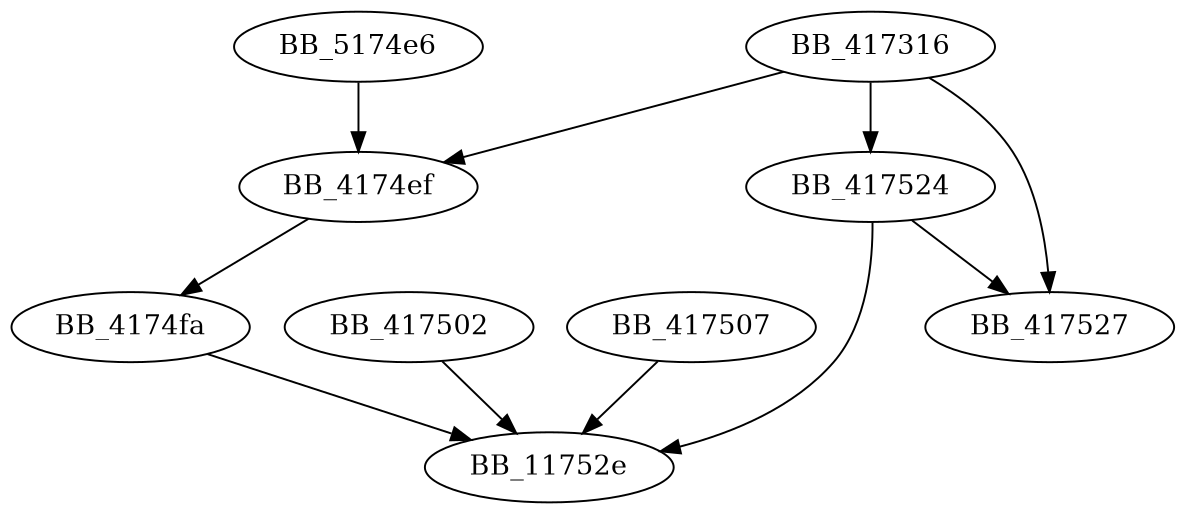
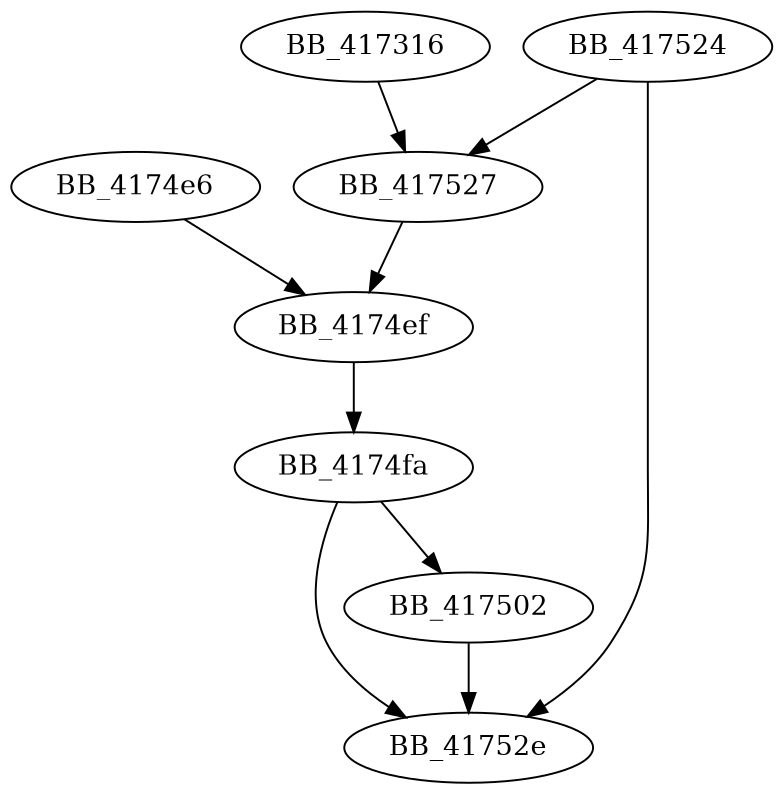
node "BB_5174e6": label "BB_5174e6" -> "BB_4174e6"
edge "BB_417316" -> "BB_417524": removed
edge "BB_417316" -> "BB_4174ef": now "BB_417527" -> "BB_4174ef"
node "BB_417507": removed
node "BB_11752e": label "BB_11752e" -> "BB_41752e"
edge "BB_4174fa" -> "BB_417502": added
